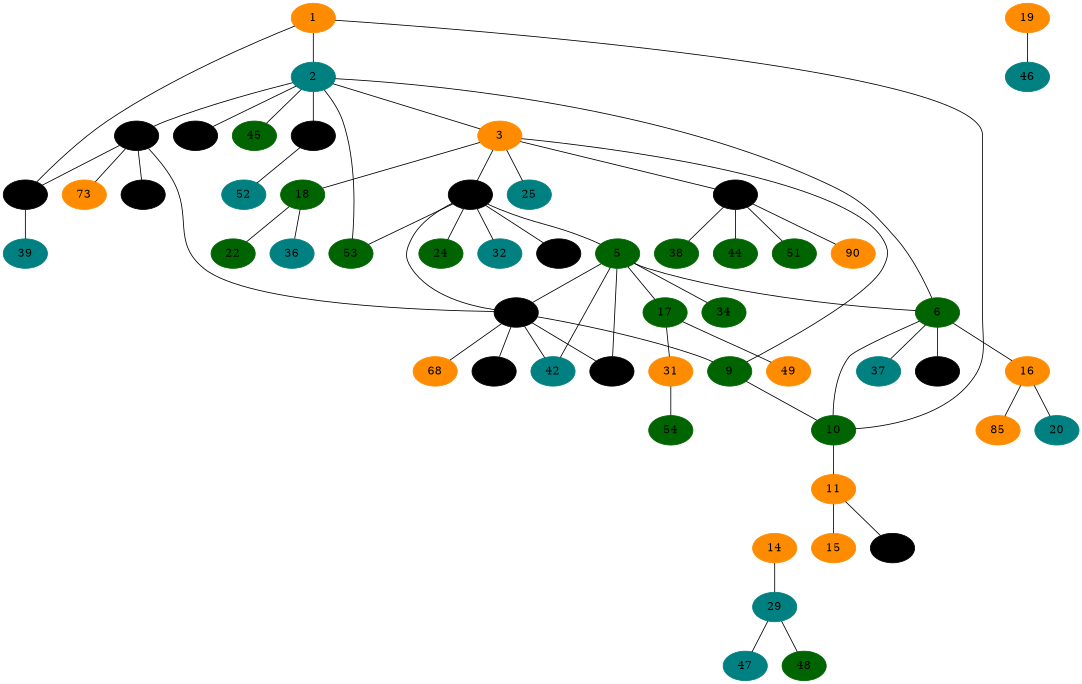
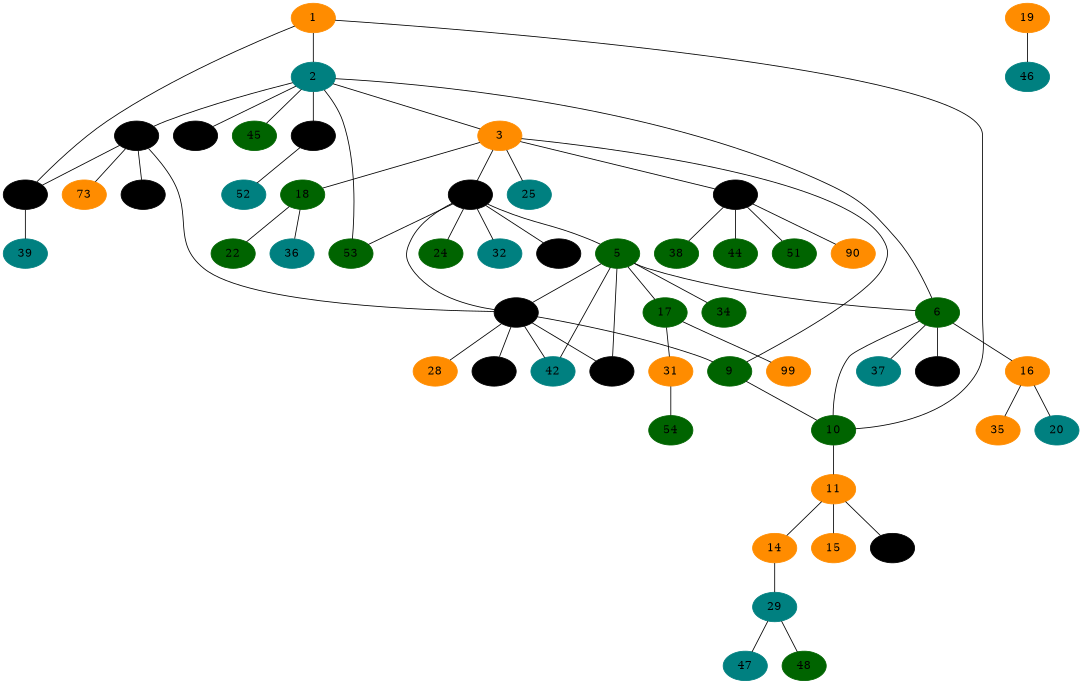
node "68": label "68" -> "28"
node "49": label "49" -> "99"
node "85": label "85" -> "35"
edge "11" -- "14": added
